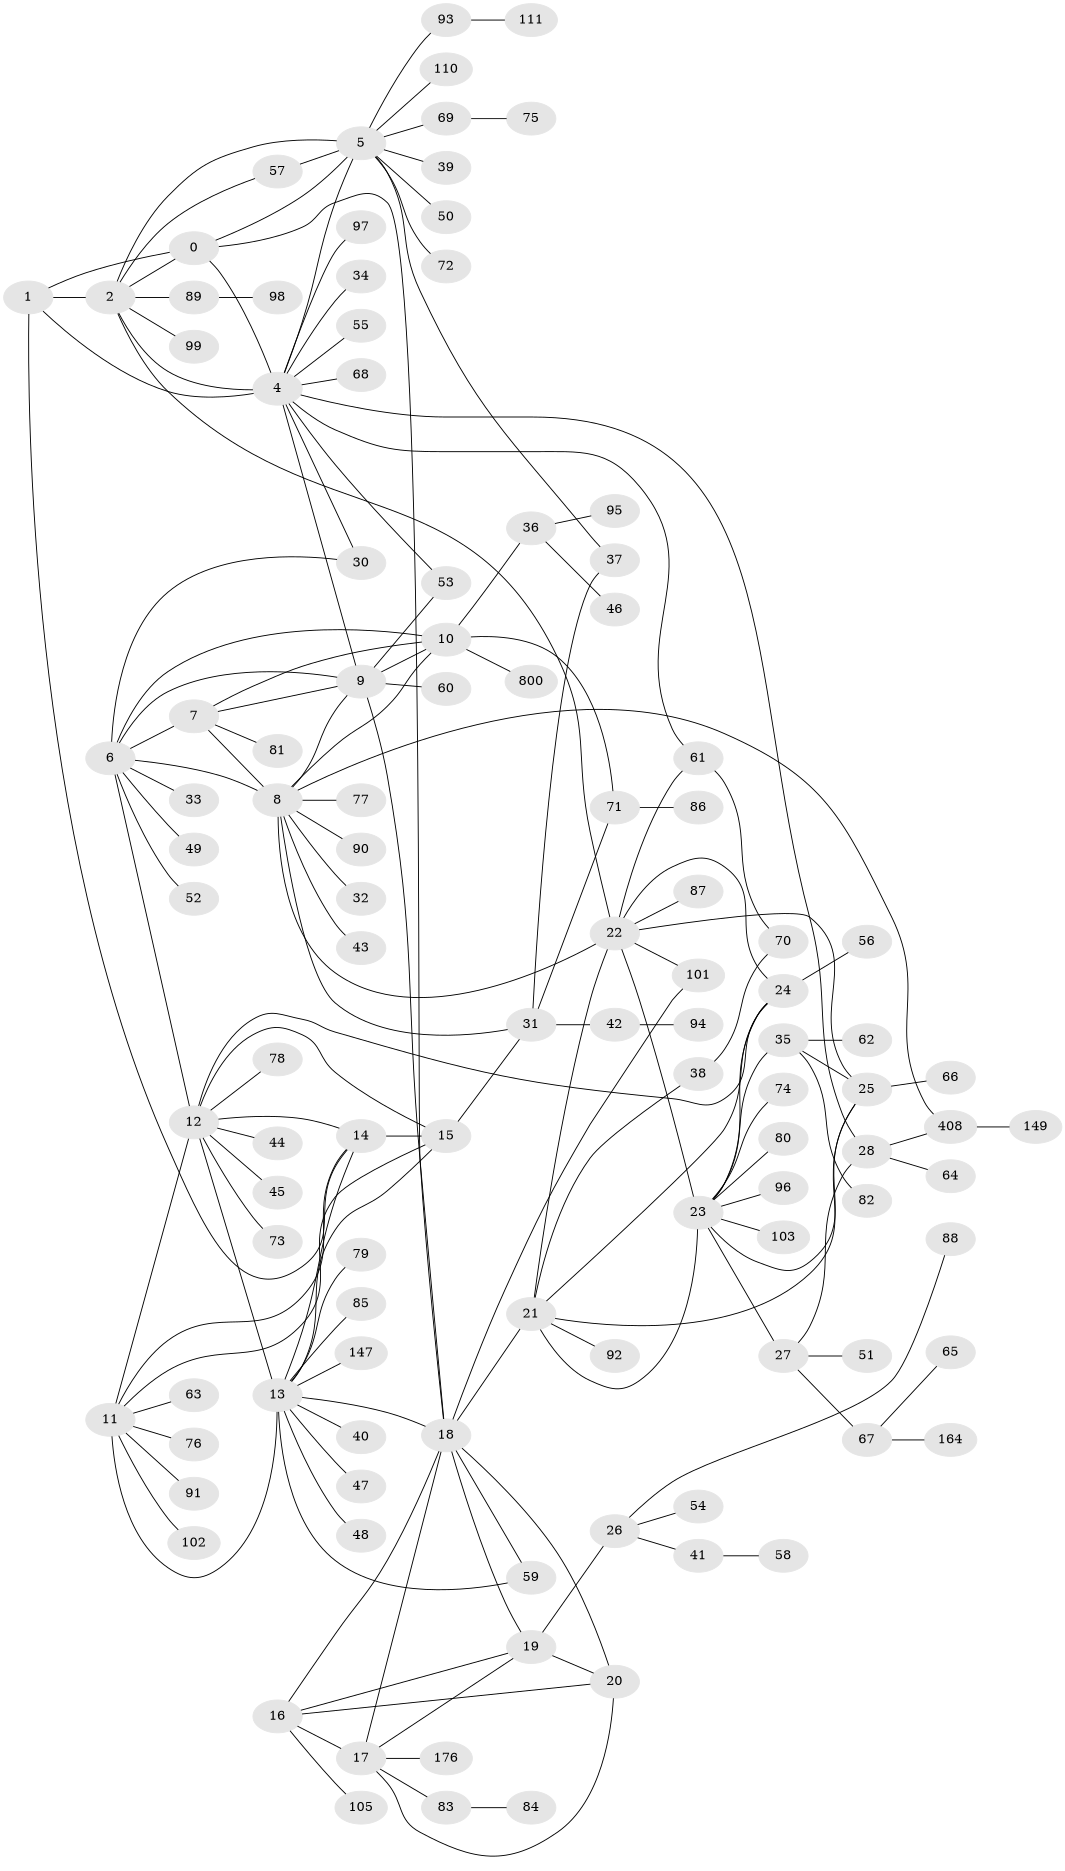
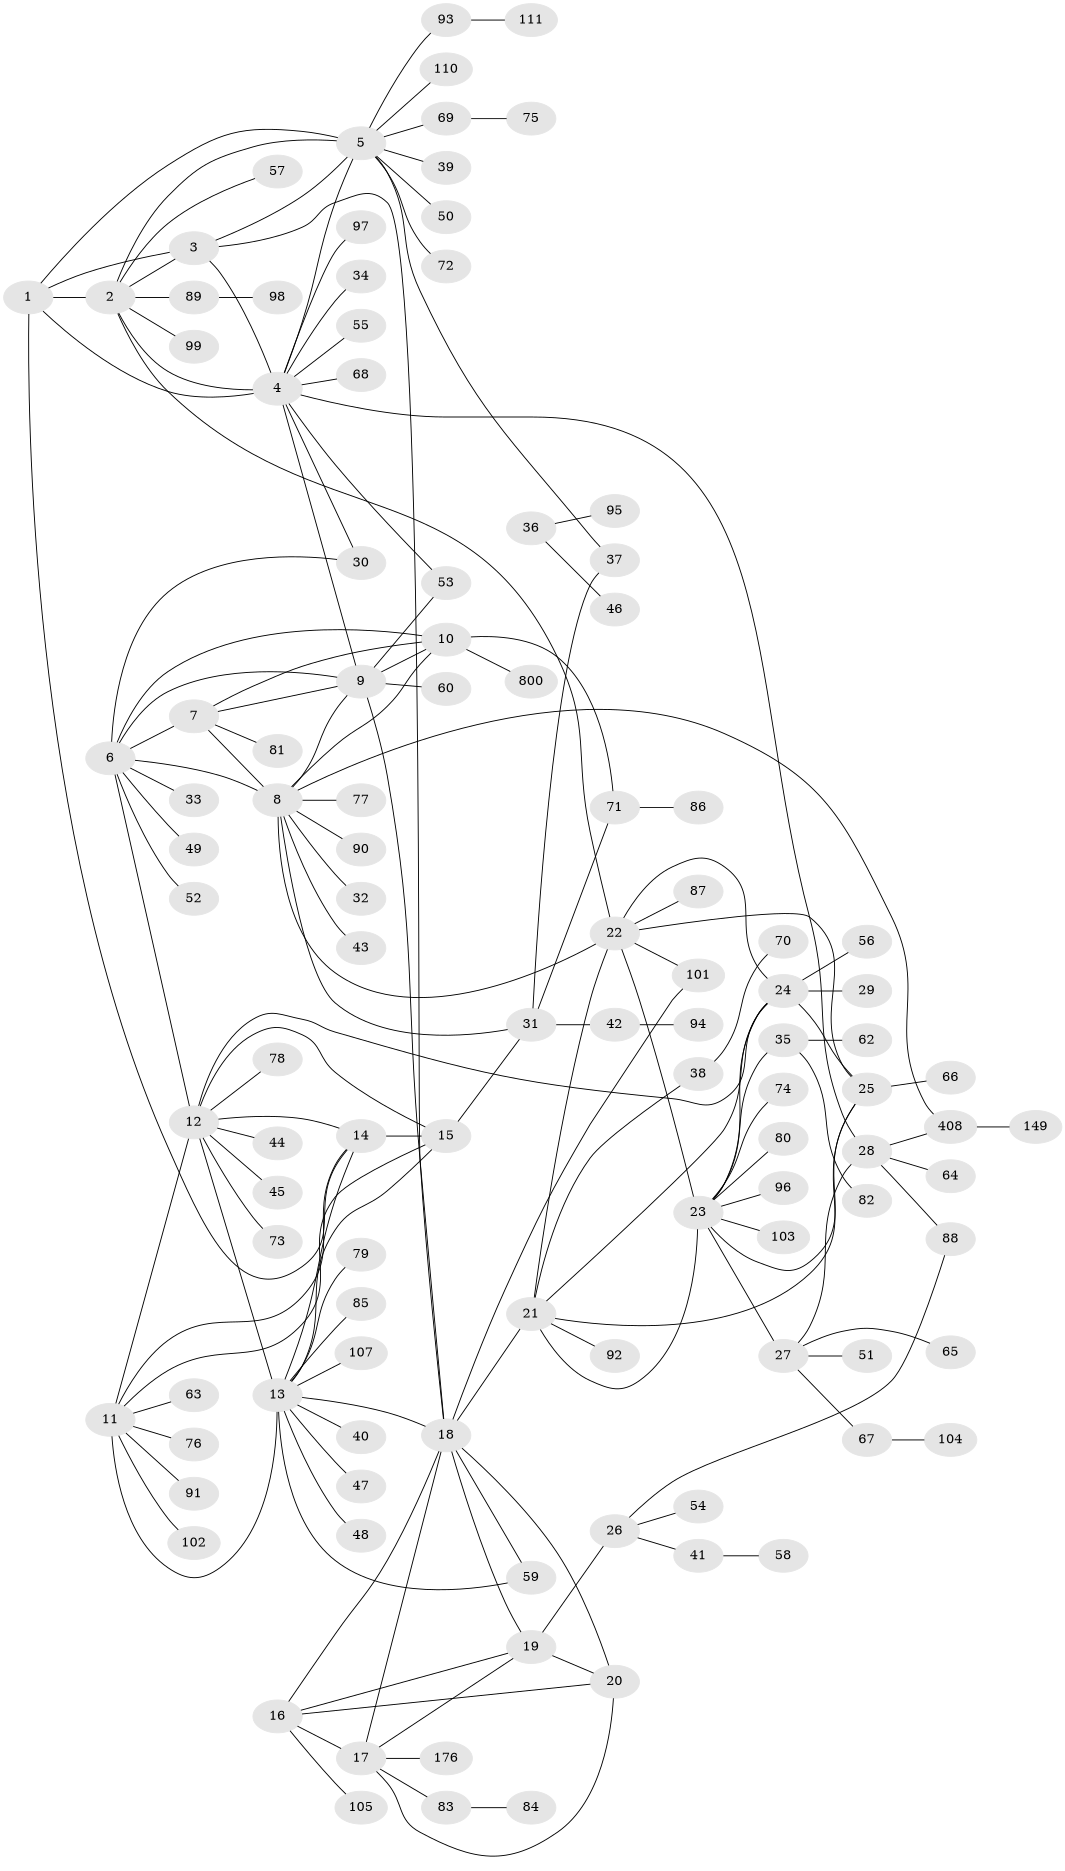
edge "5" -- "57": now "5" -- "1"
node "0": label "0" -> "3"
edge "36" -- "10": removed
node "61": removed
node "29": added
edge "35" -- "25": now "24" -- "25"
edge "28" -- "88": added
node "147": label "147" -> "107"
edge "65" -- "67": now "65" -- "27"
node "164": label "164" -> "104"
